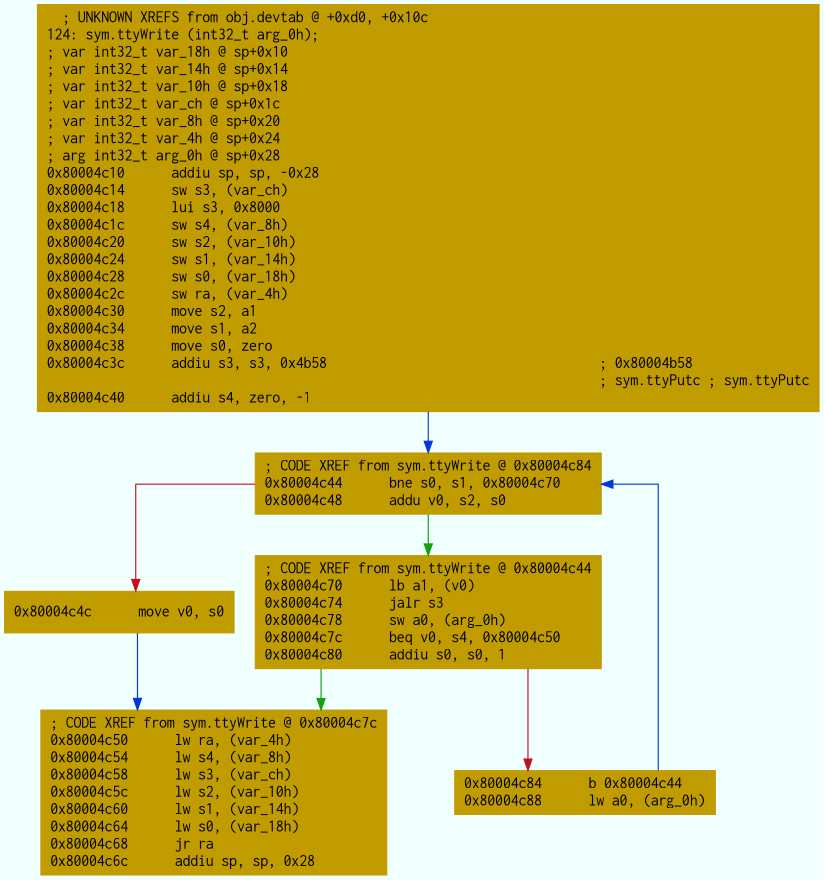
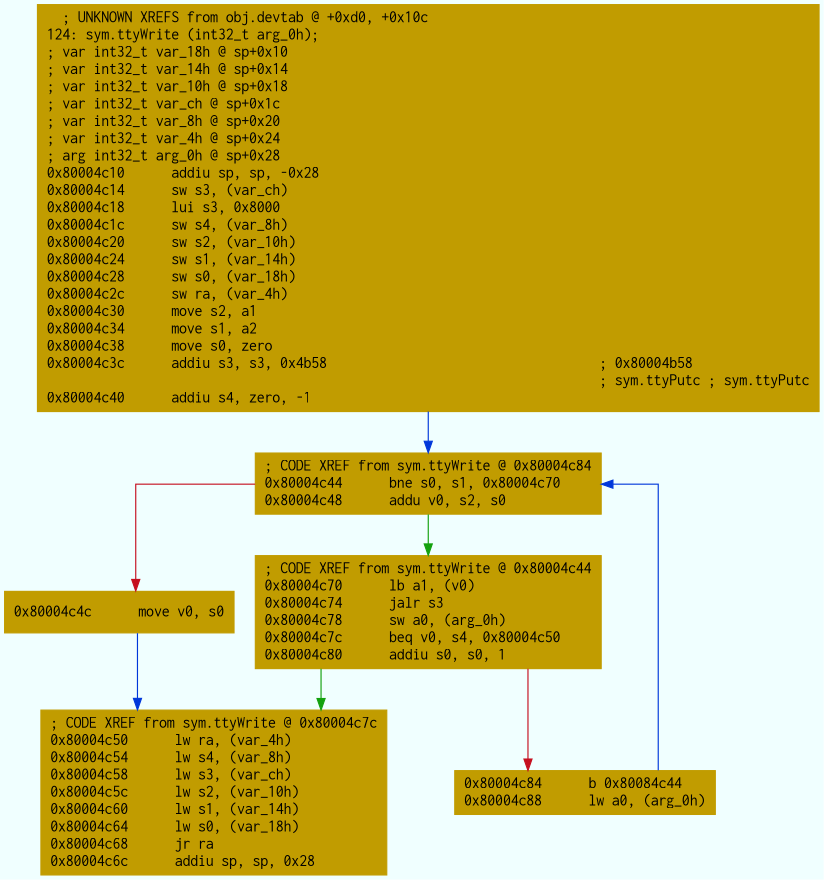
node "0x80004c84      b 0x80004c44 0x80004c88      lw a0, (arg_0h)": label "0x80004c84      b 0x80004c44 0x80004c88      lw a0, (arg_0h)" -> "0x80004c84      b 0x80084c44 0x80004c88      lw a0, (arg_0h)"
